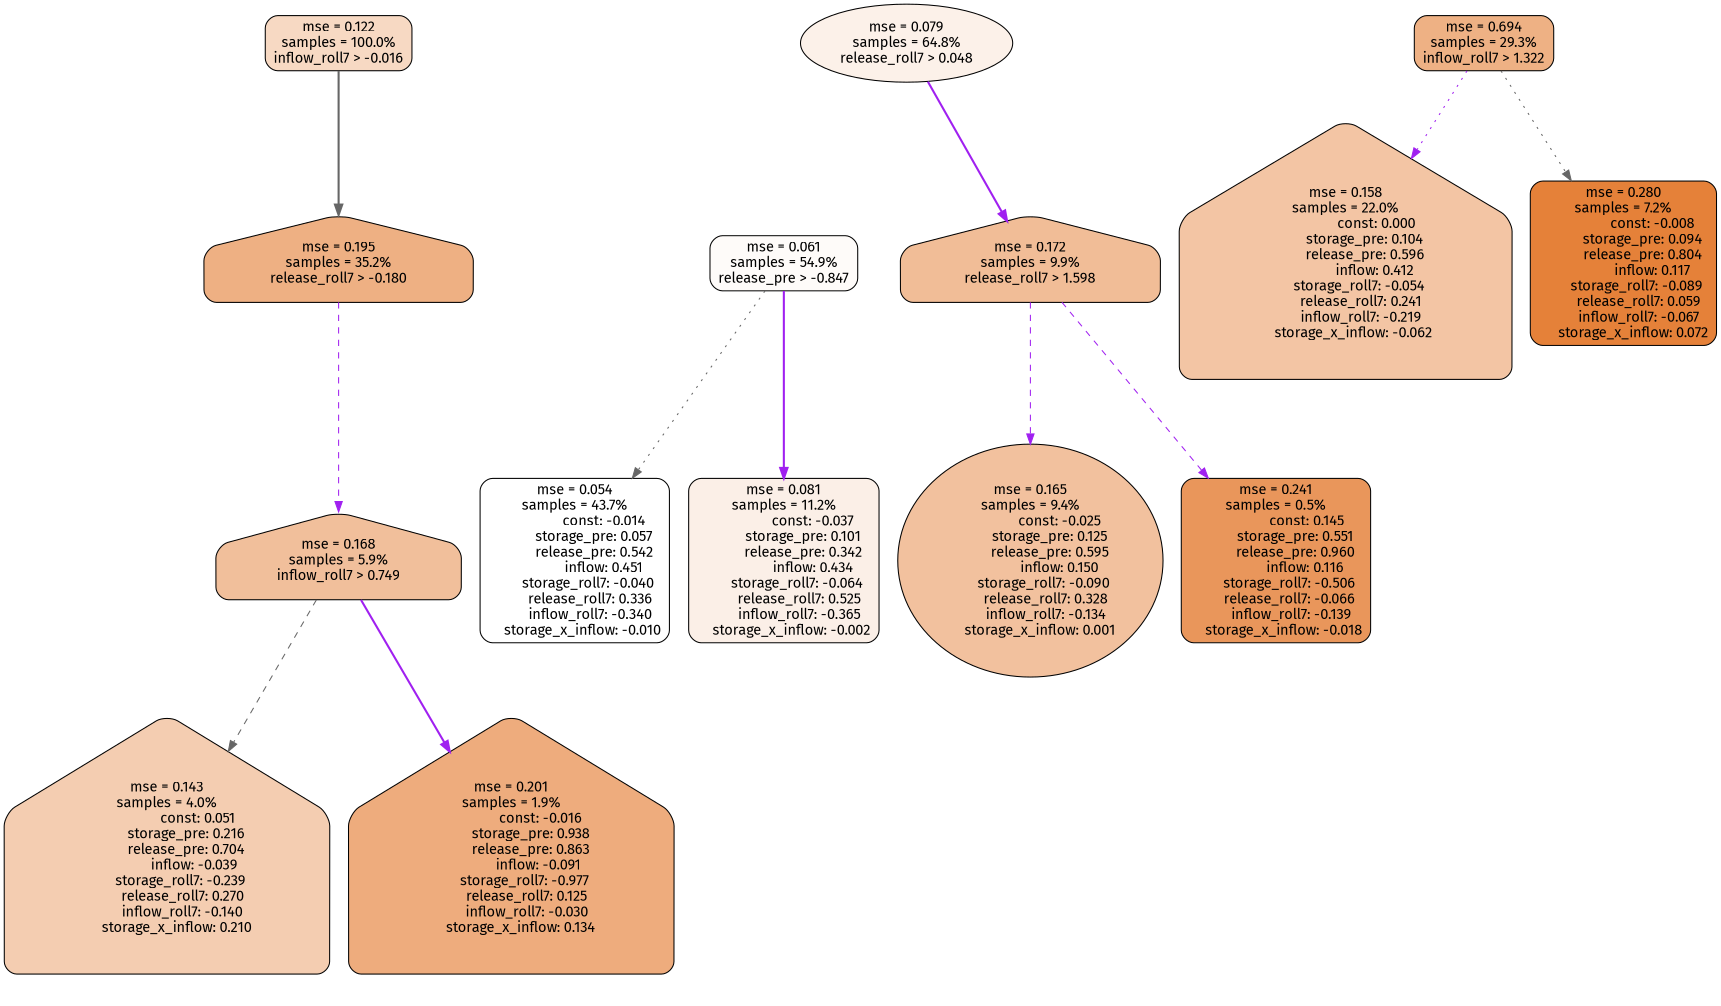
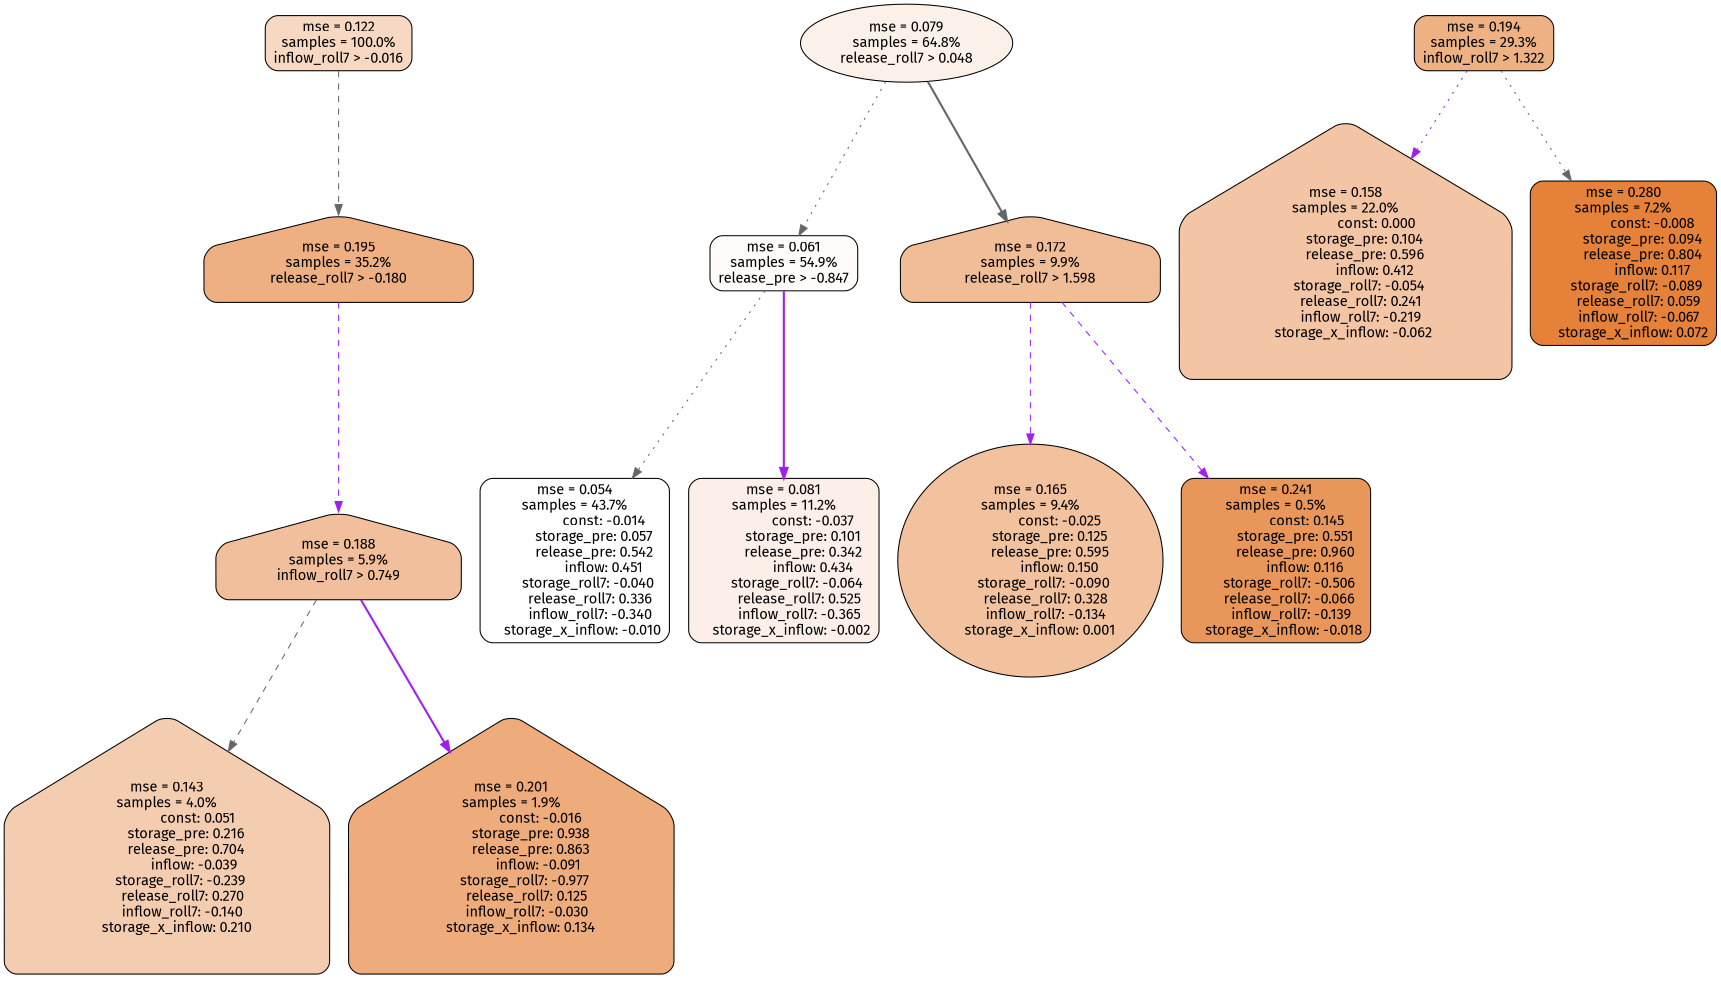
node "mse = 0.694 samples = 29.3% inflow_roll7 > 1.322": label "mse = 0.694 samples = 29.3% inflow_roll7 > 1.322" -> "mse = 0.194 samples = 29.3% inflow_roll7 > 1.322"
edge "mse = 0.122 samples = 100.0% inflow_roll7 > -0.016" -> "mse = 0.195 samples = 35.2% release_roll7 > -0.180": style bold -> dashed
edge "mse = 0.079 samples = 64.8% release_roll7 > 0.048" -> "mse = 0.172 samples = 9.9% release_roll7 > 1.598": color purple -> gray40
edge "mse = 0.079 samples = 64.8% release_roll7 > 0.048" -> "mse = 0.061 samples = 54.9% release_pre > -0.847": added
node "mse = 0.168 samples = 5.9% inflow_roll7 > 0.749": label "mse = 0.168 samples = 5.9% inflow_roll7 > 0.749" -> "mse = 0.188 samples = 5.9% inflow_roll7 > 0.749"
